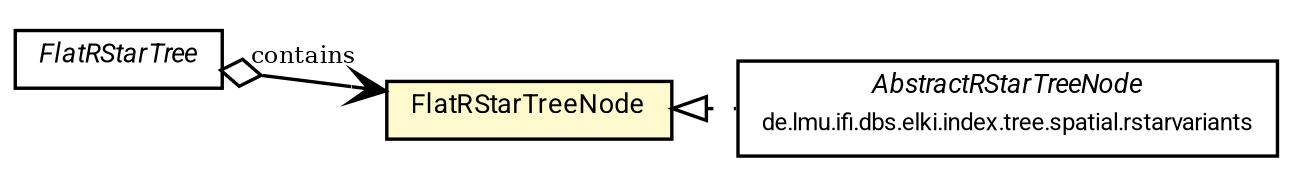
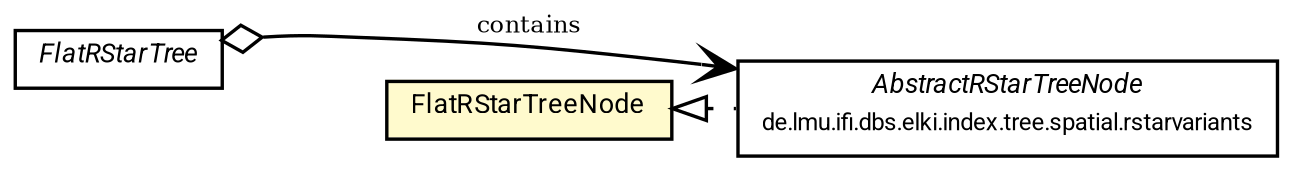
edge "FlatRStarTree" -- "FlatRStarTreeNode": now "FlatRStarTree" -- "AbstractRStarTreeNode"
